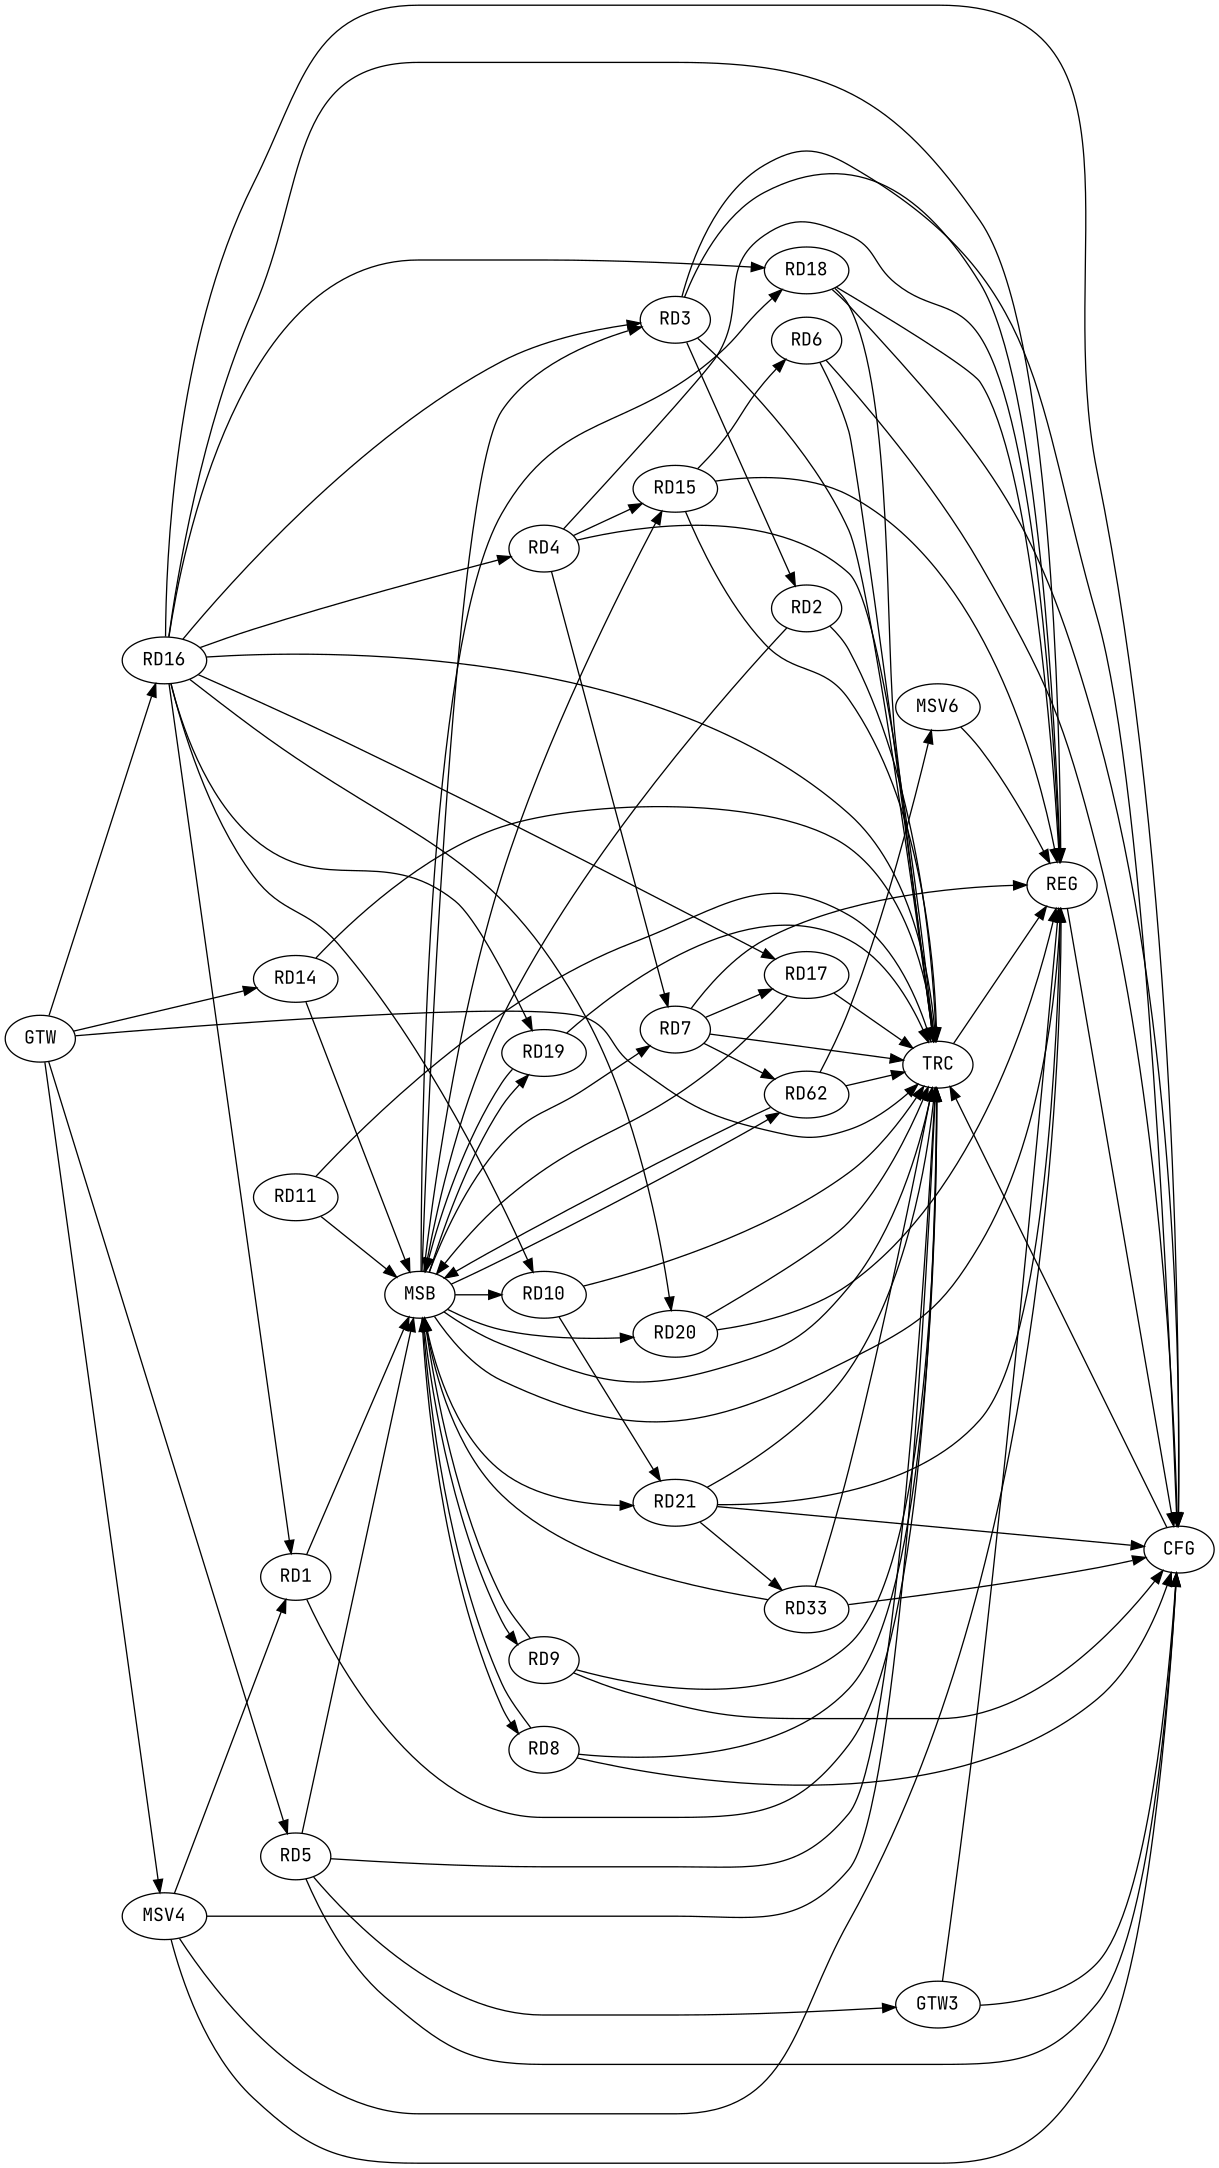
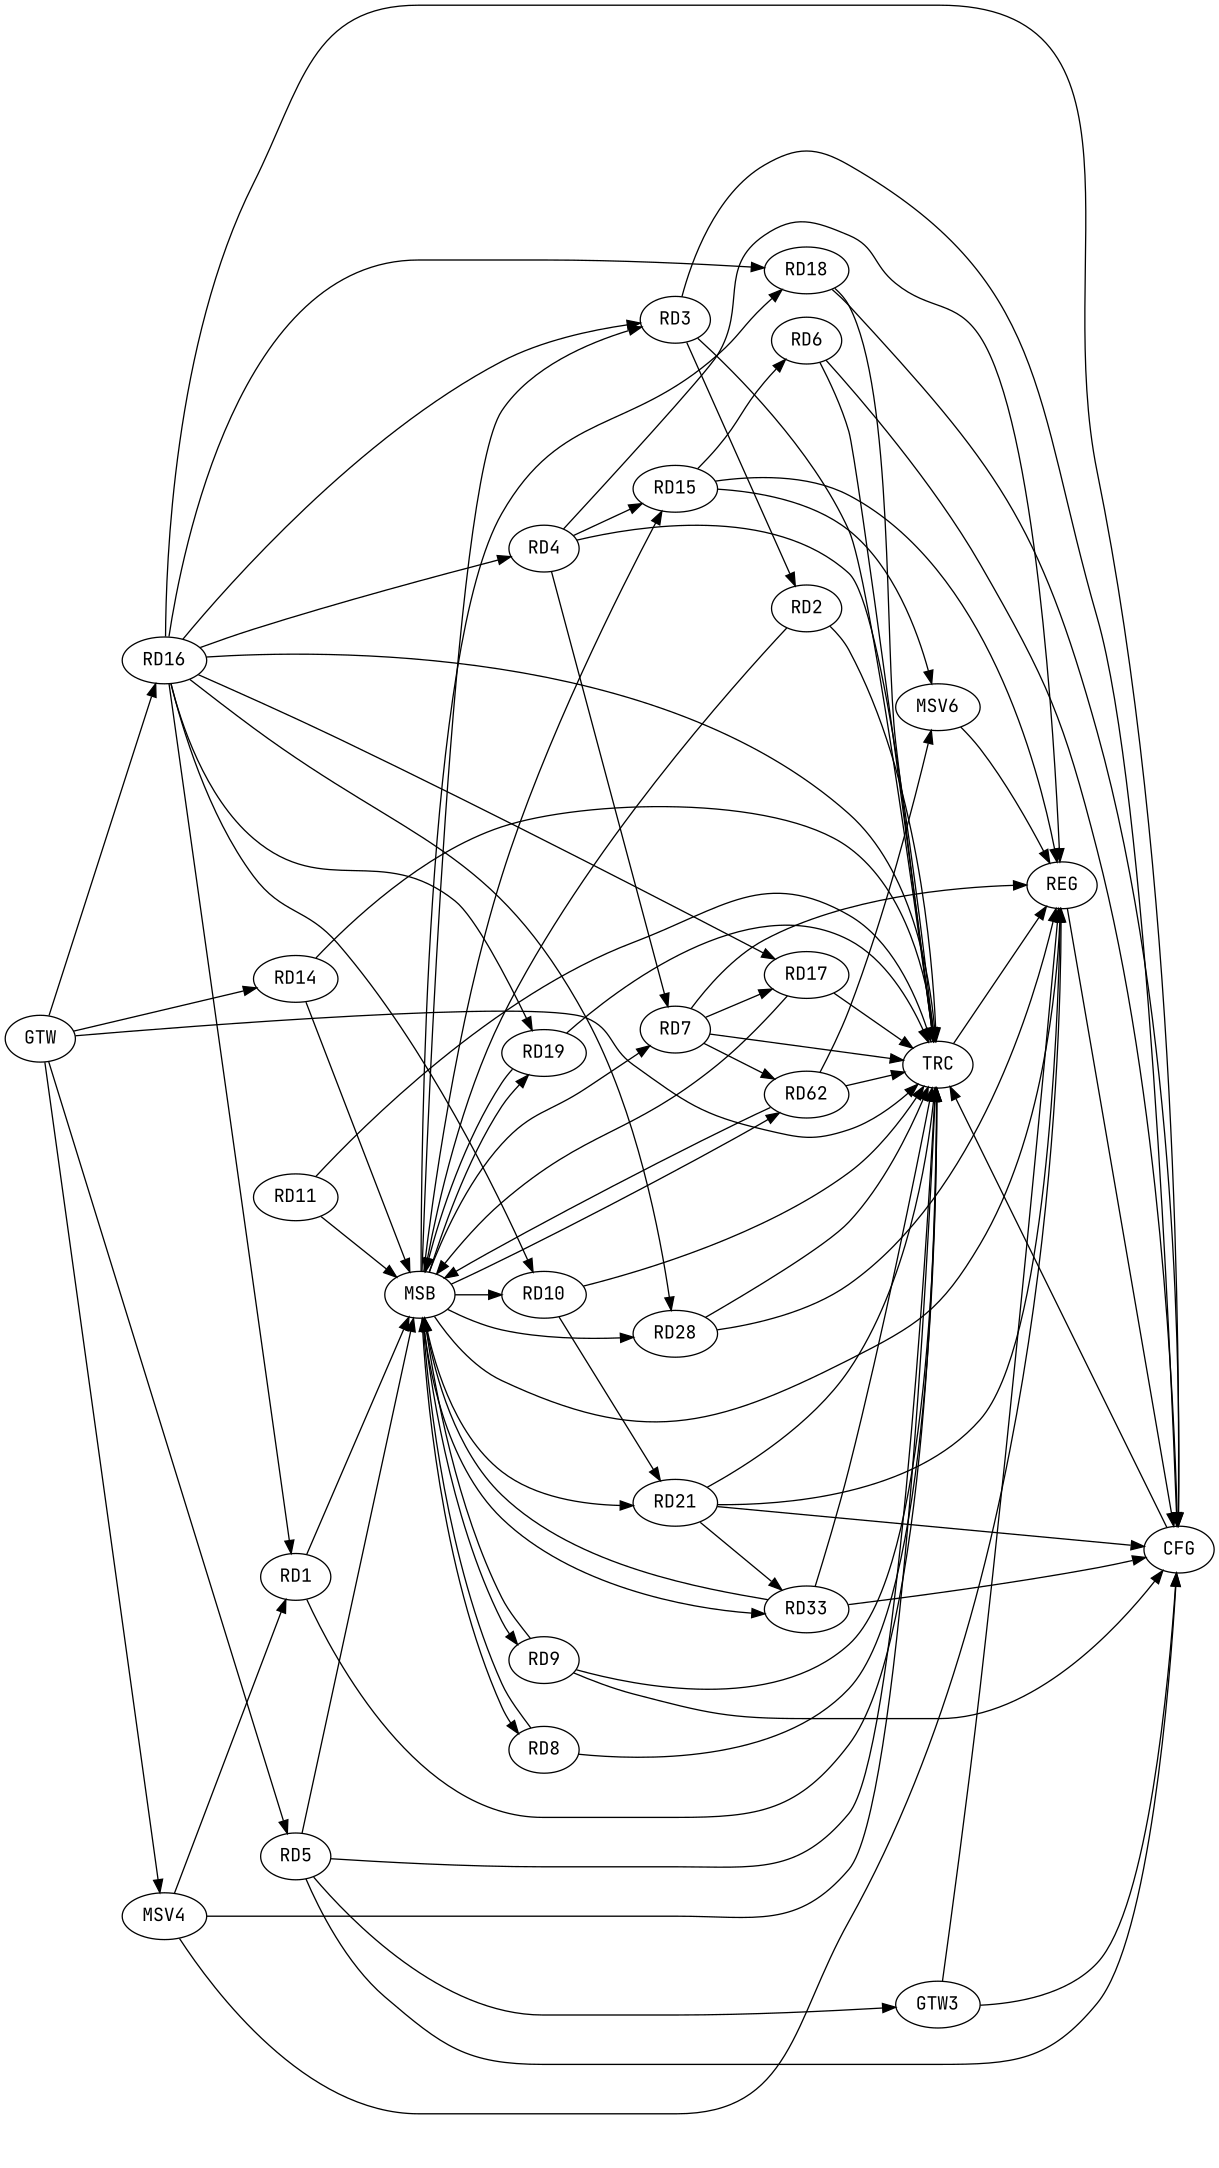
edge "RD16" -> "REG": removed
edge "RD3" -> "REG": removed
edge "RD18" -> "REG": removed
edge "RD15" -> "TRC": now "RD15" -> "MSV6"
node "RD20": label "RD20" -> "RD28"
edge "MSB" -> "TRC": now "MSB" -> "RD33"
edge "RD8" -> "CFG": removed
edge "MSV4" -> "CFG": removed
